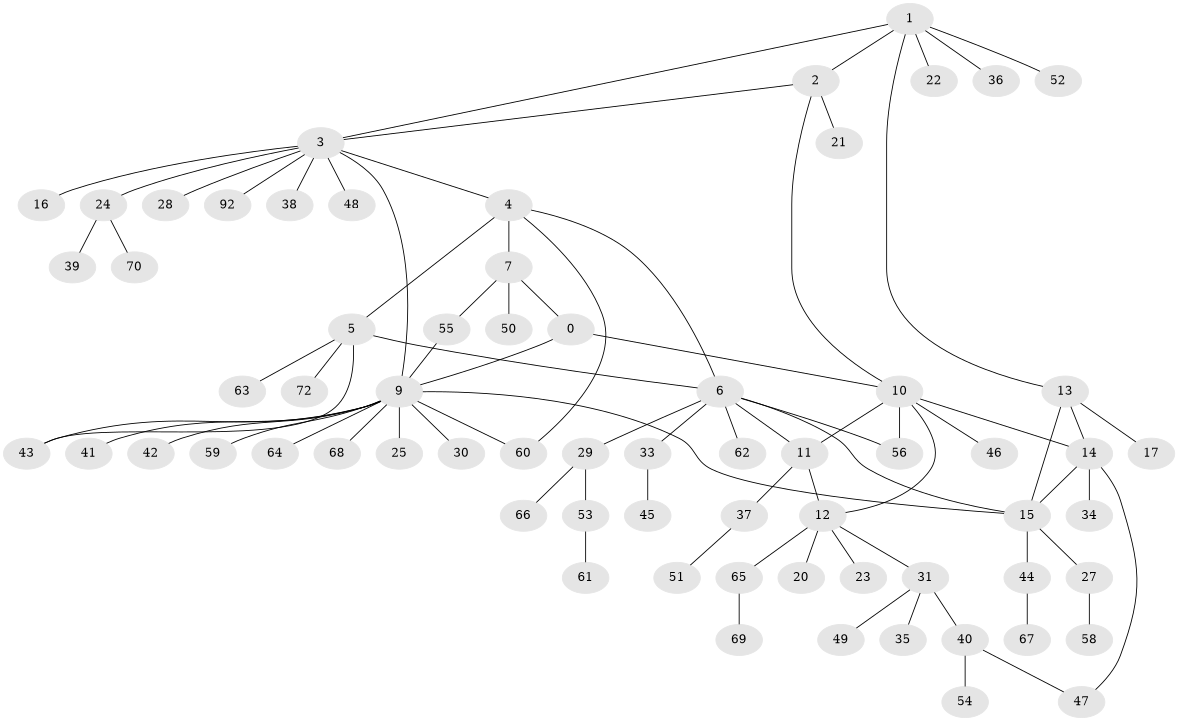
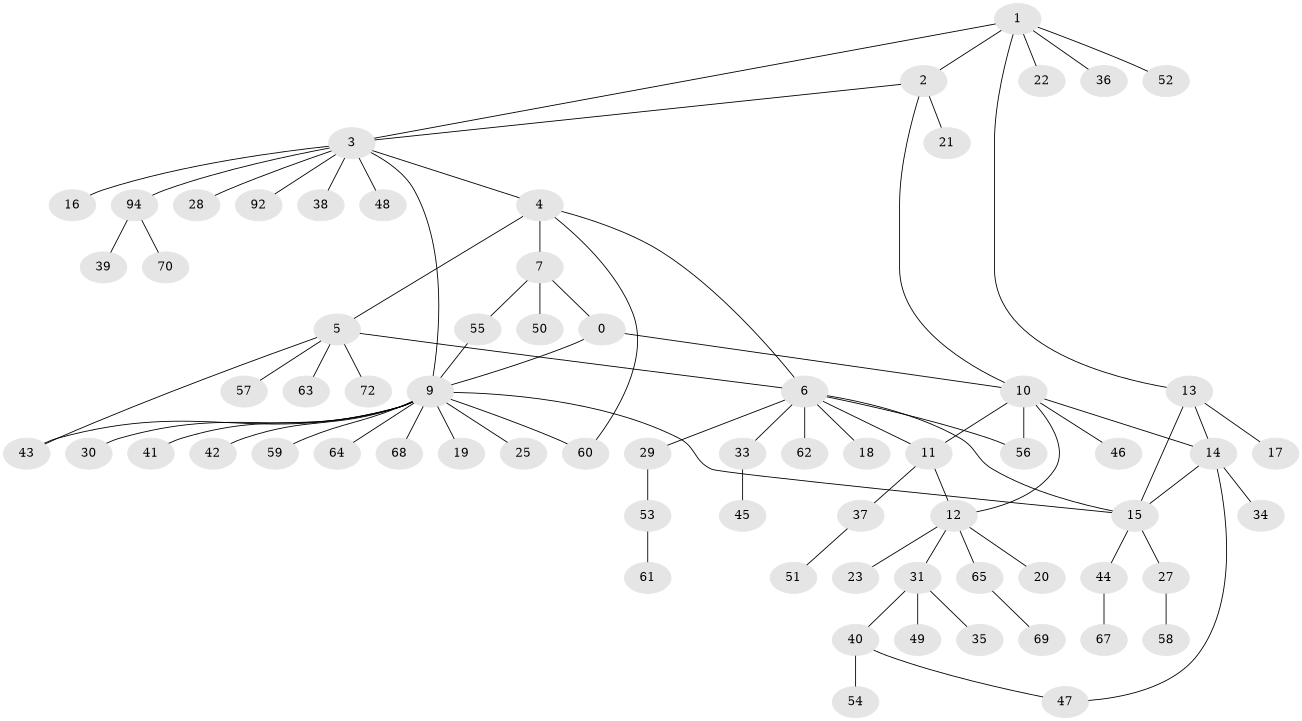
node "24": label "24" -> "94"
node "57": added
node "19": added
node "18": added
node "66": removed
